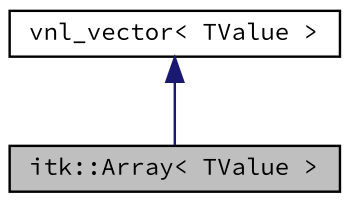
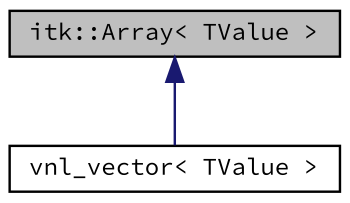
edge "itk::Array< TValue >" -> "vnl_vector< TValue >": reversed
